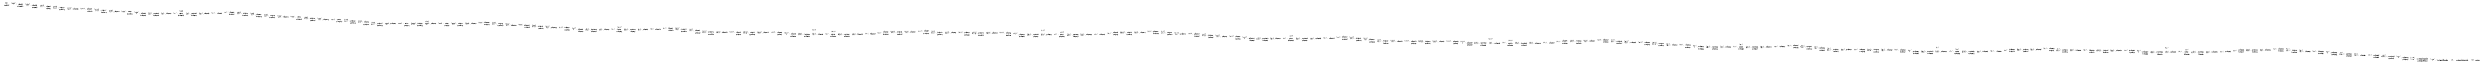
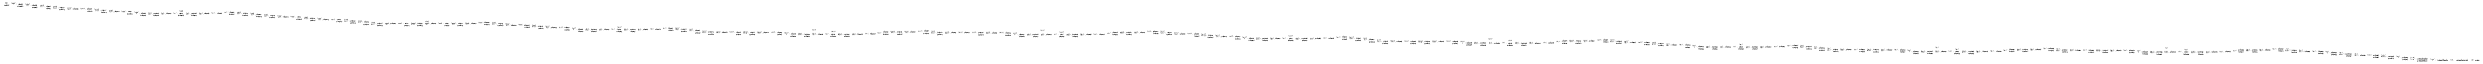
node "255 Multiply_12327": removed
